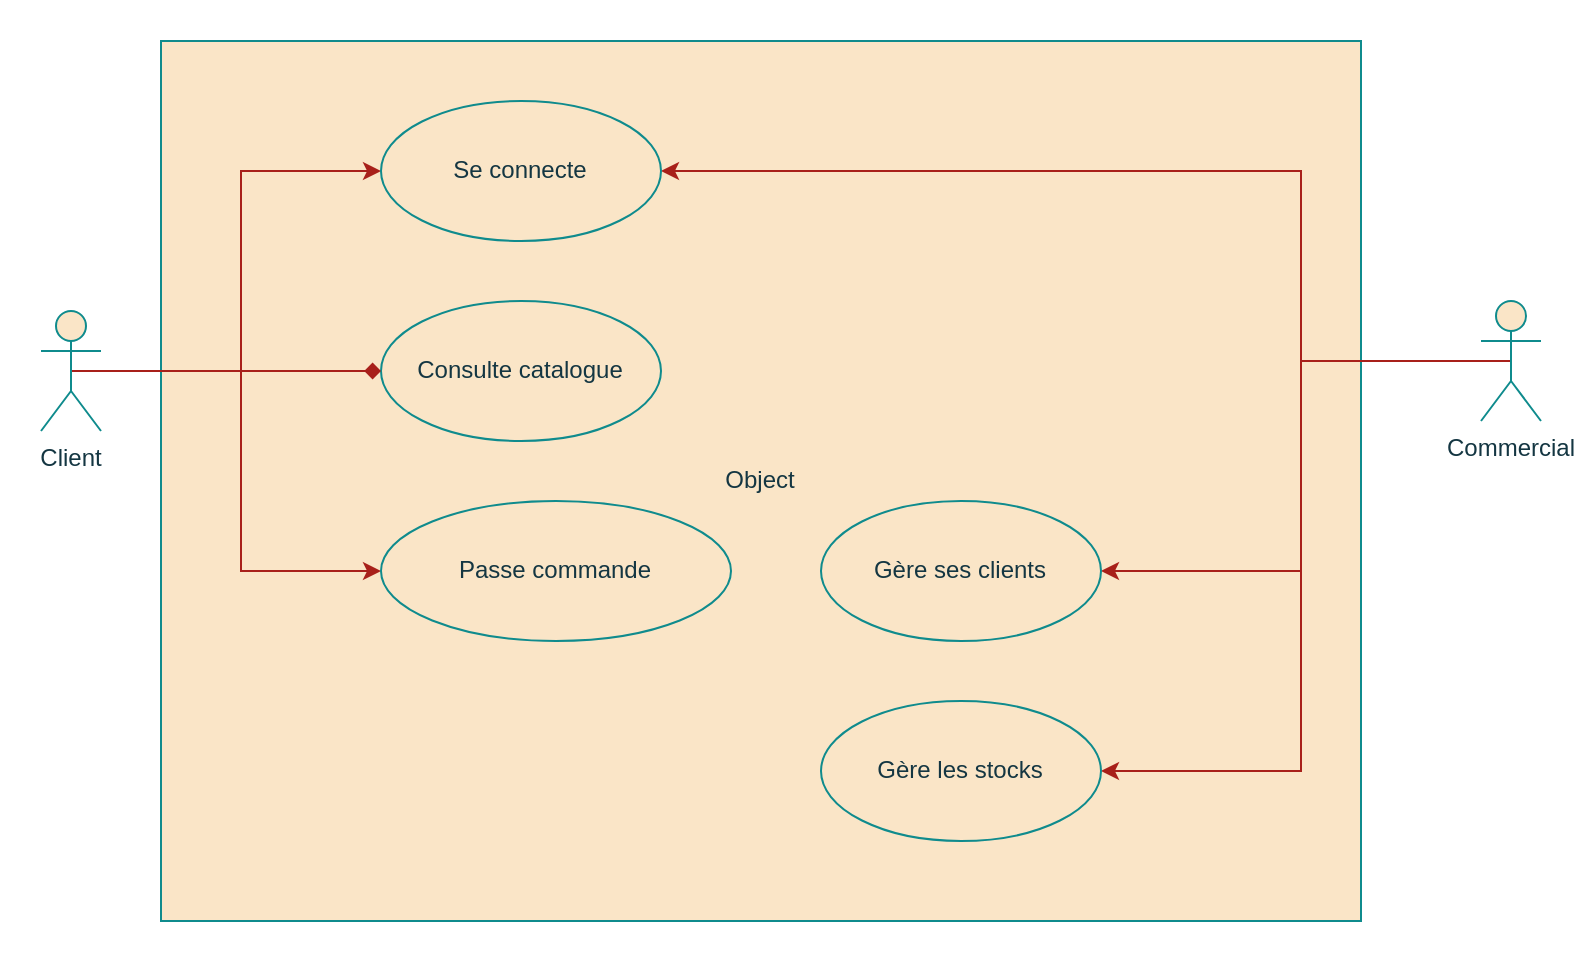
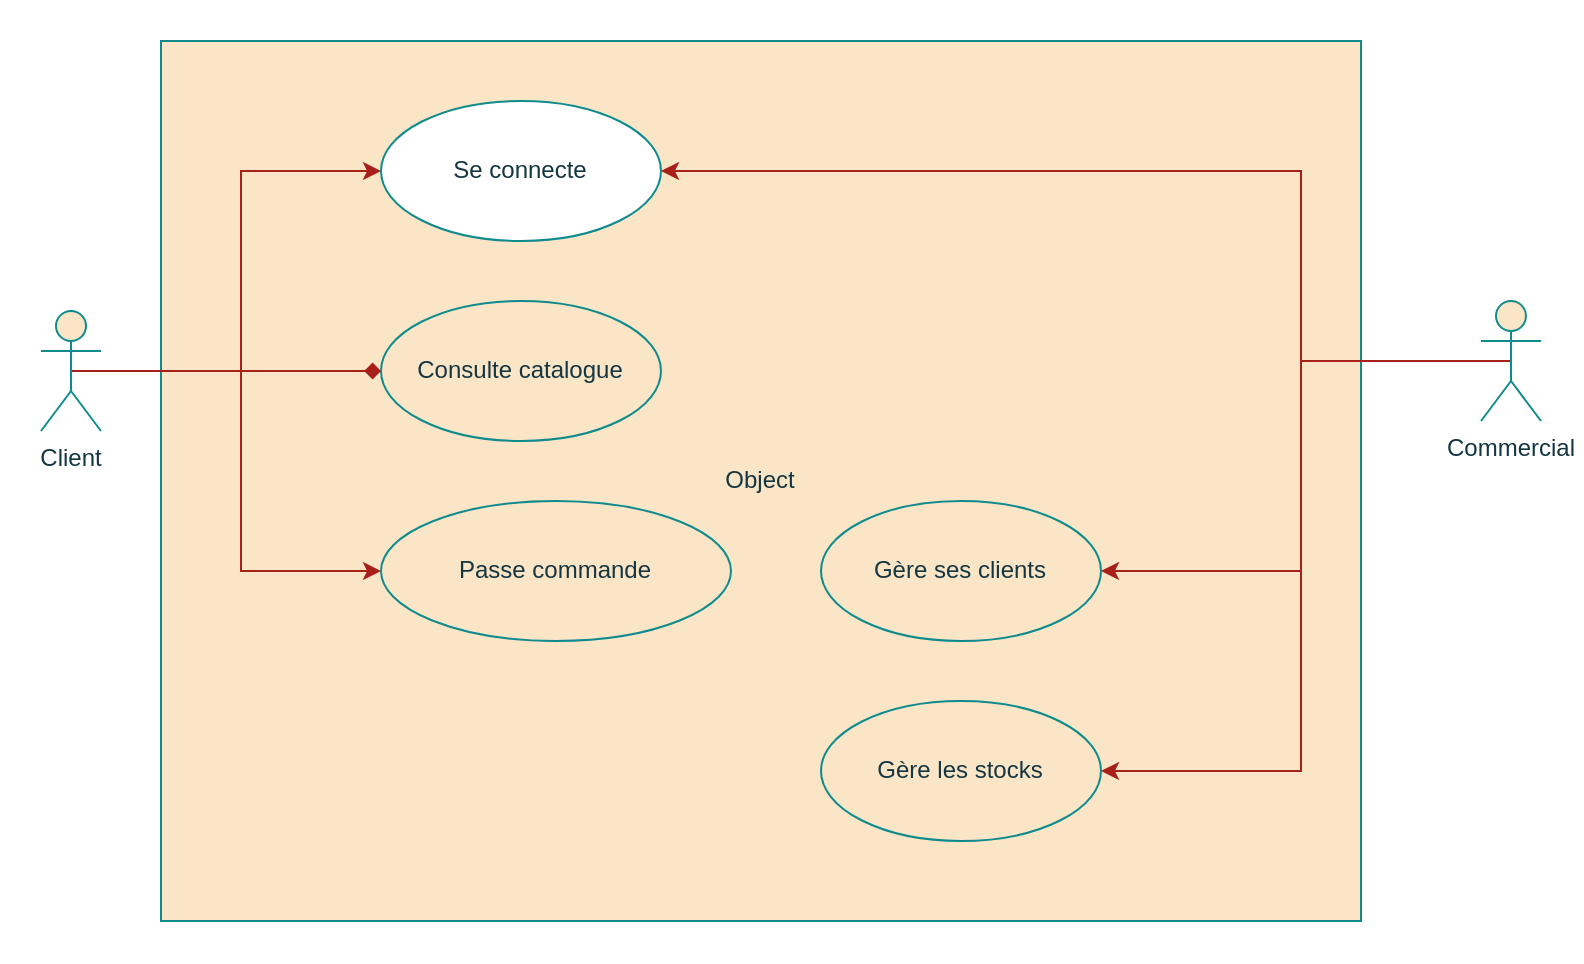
node "Se connecte": fillcolor #fae5c7 -> #ffffff
